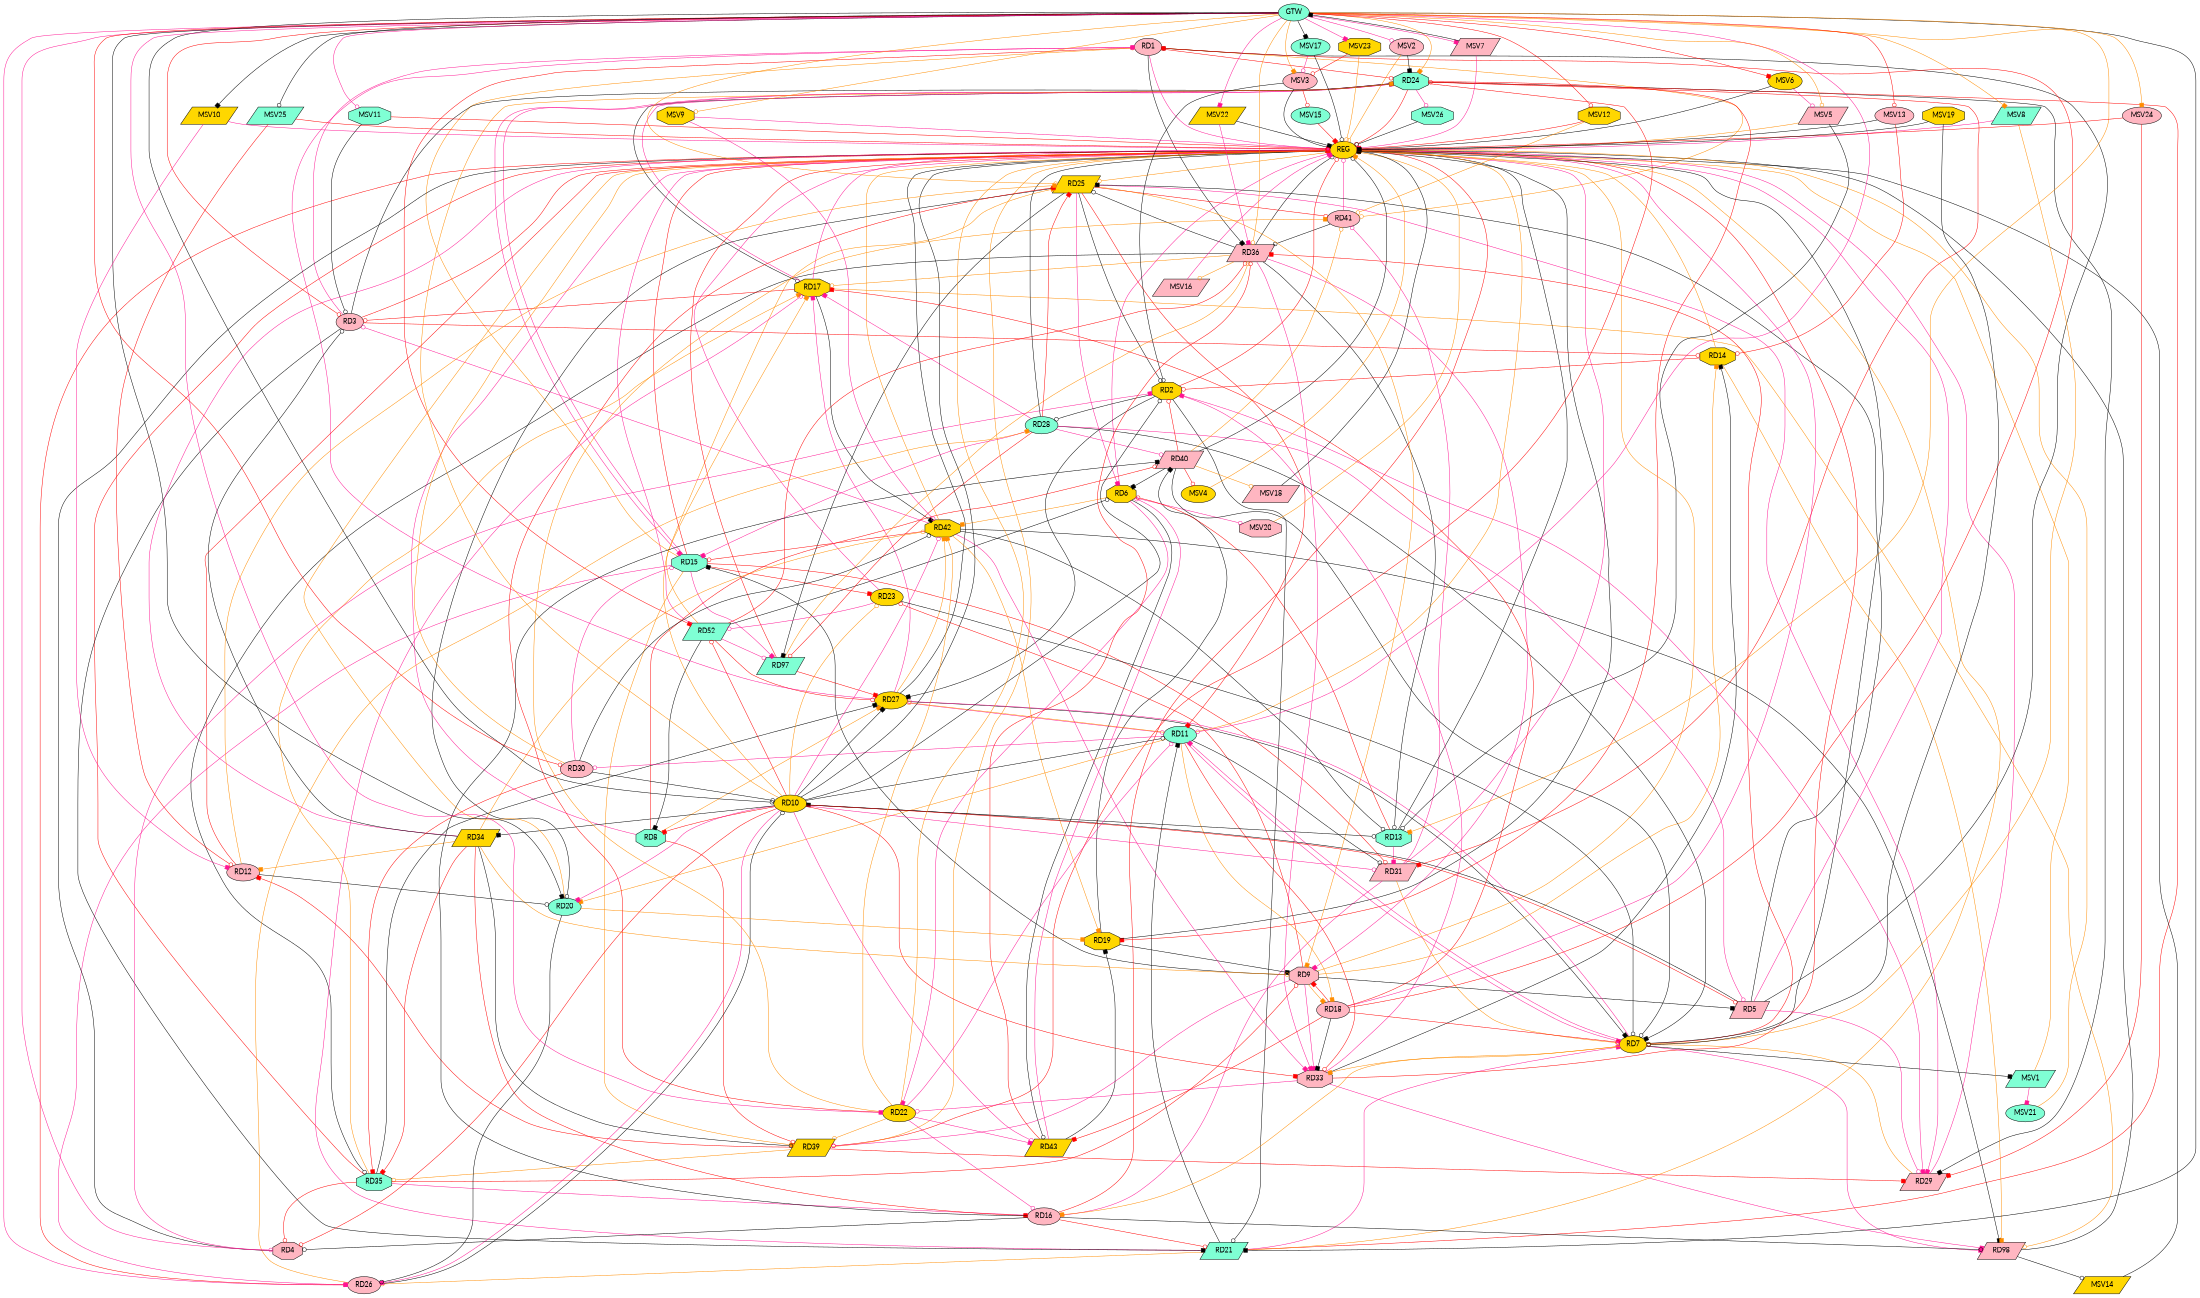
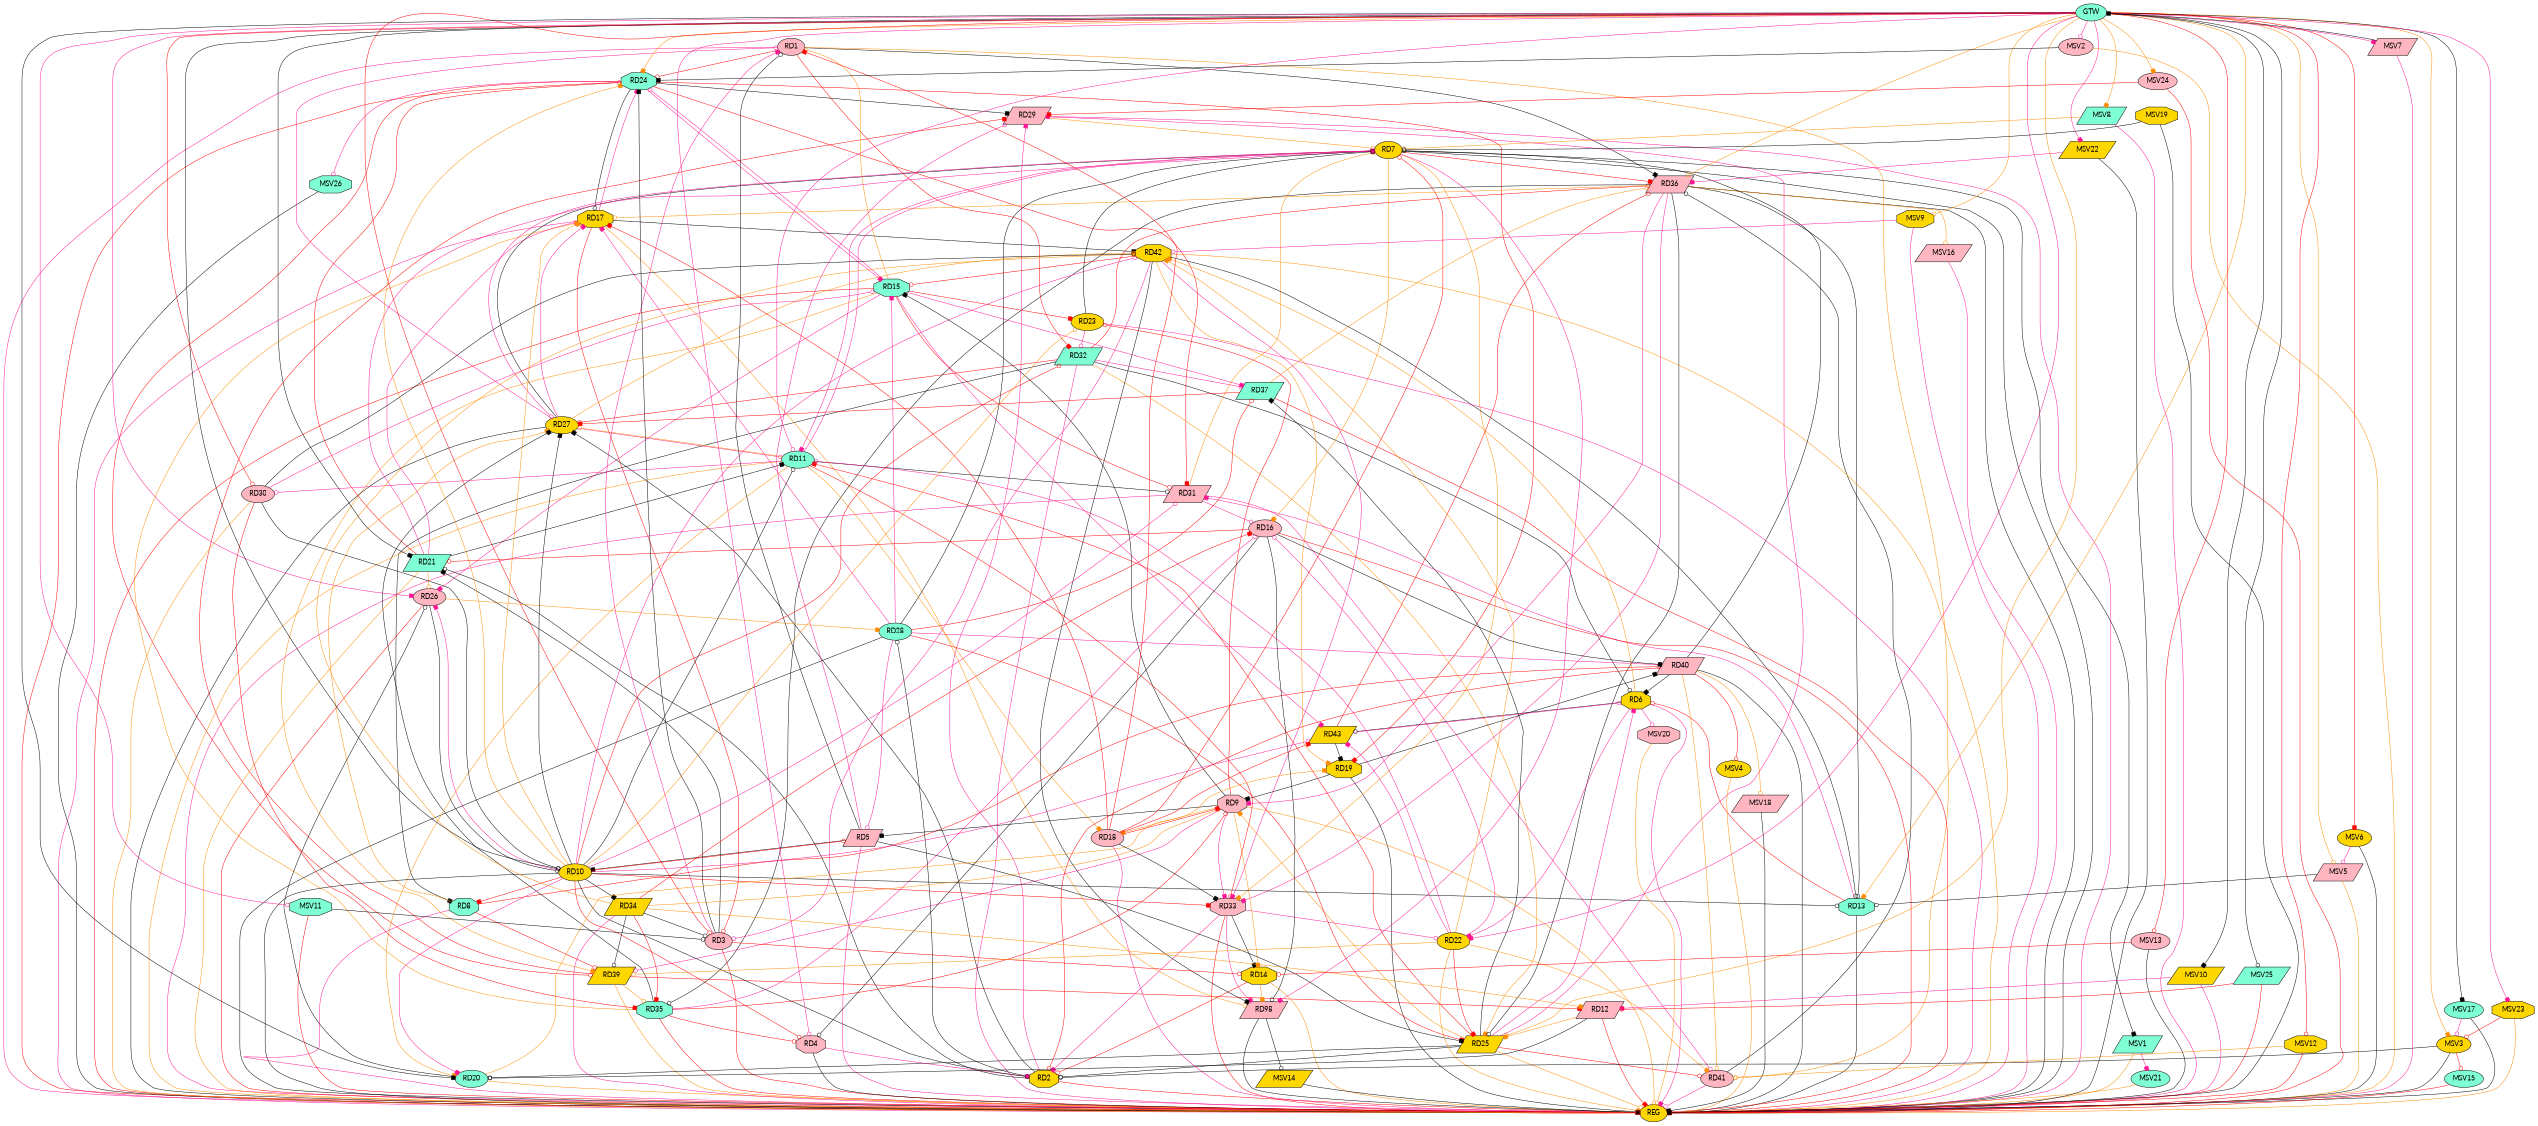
node "MSV3": fillcolor lightpink -> gold
edge "REG" -> "RD25": reversed
edge "RD15" -> "RD43": added
node "RD52": label "RD52" -> "RD32"
node "RD97": label "RD97" -> "RD37"
node "RD12": shape ellipse -> parallelogram
